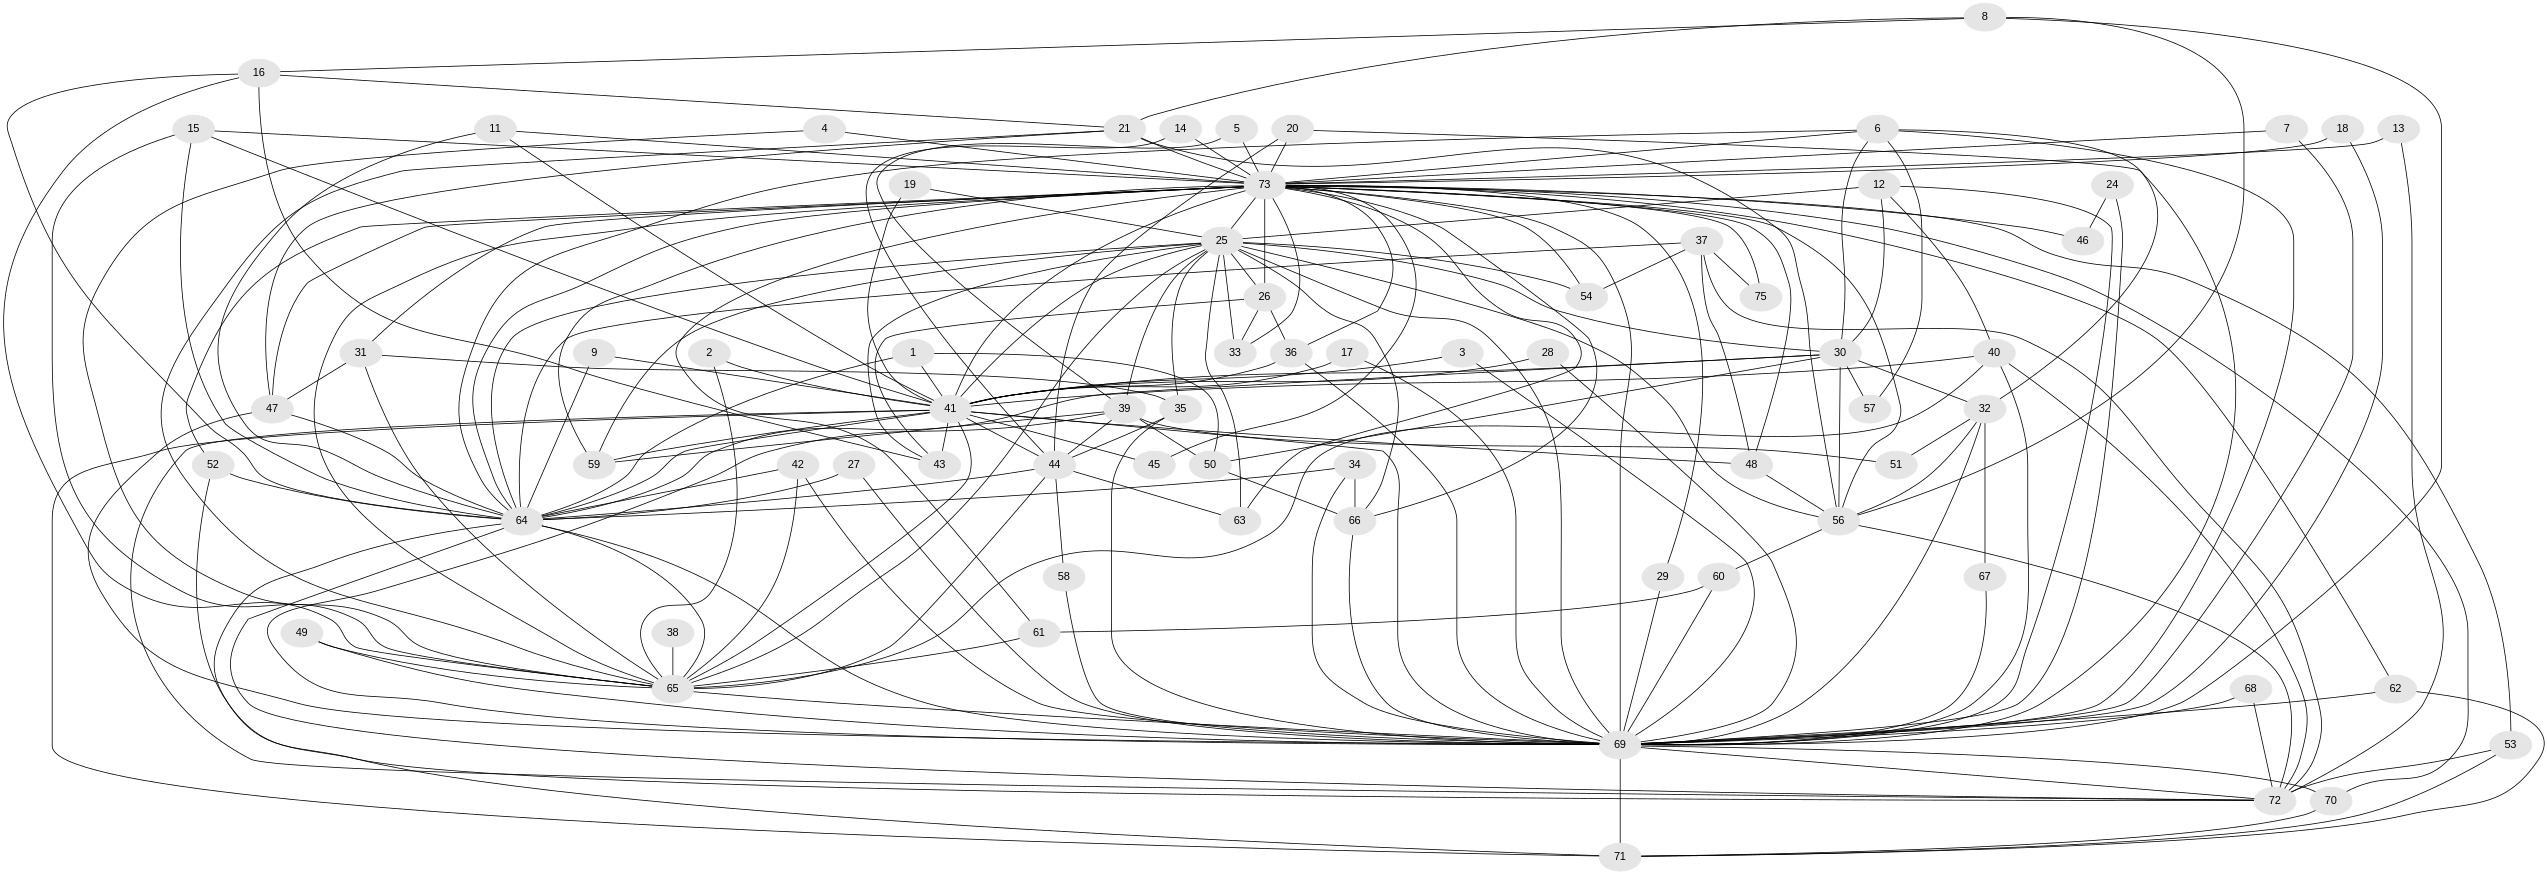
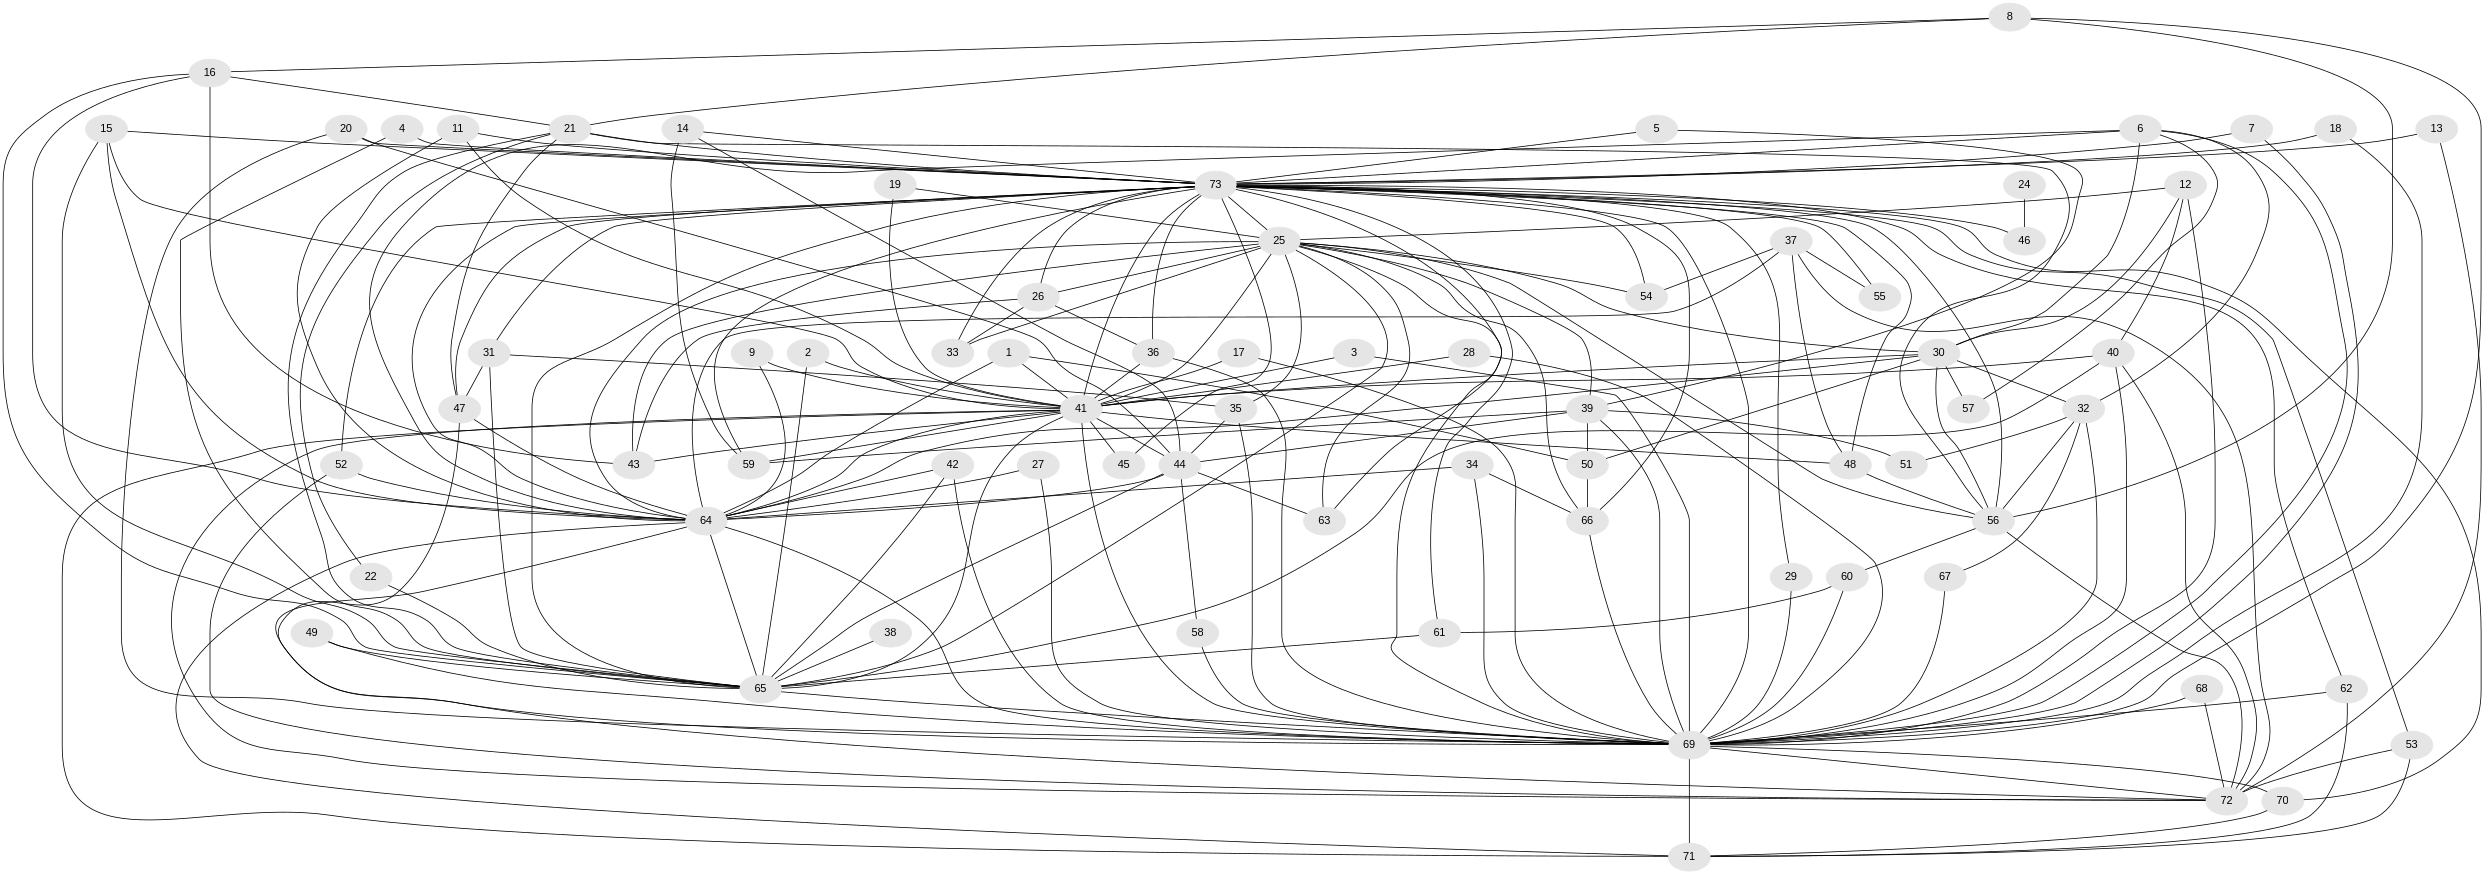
edge "25" -- "59": now "14" -- "59"
node "75": label "75" -> "55"
node "22": added
edge "24" -- "69": removed
